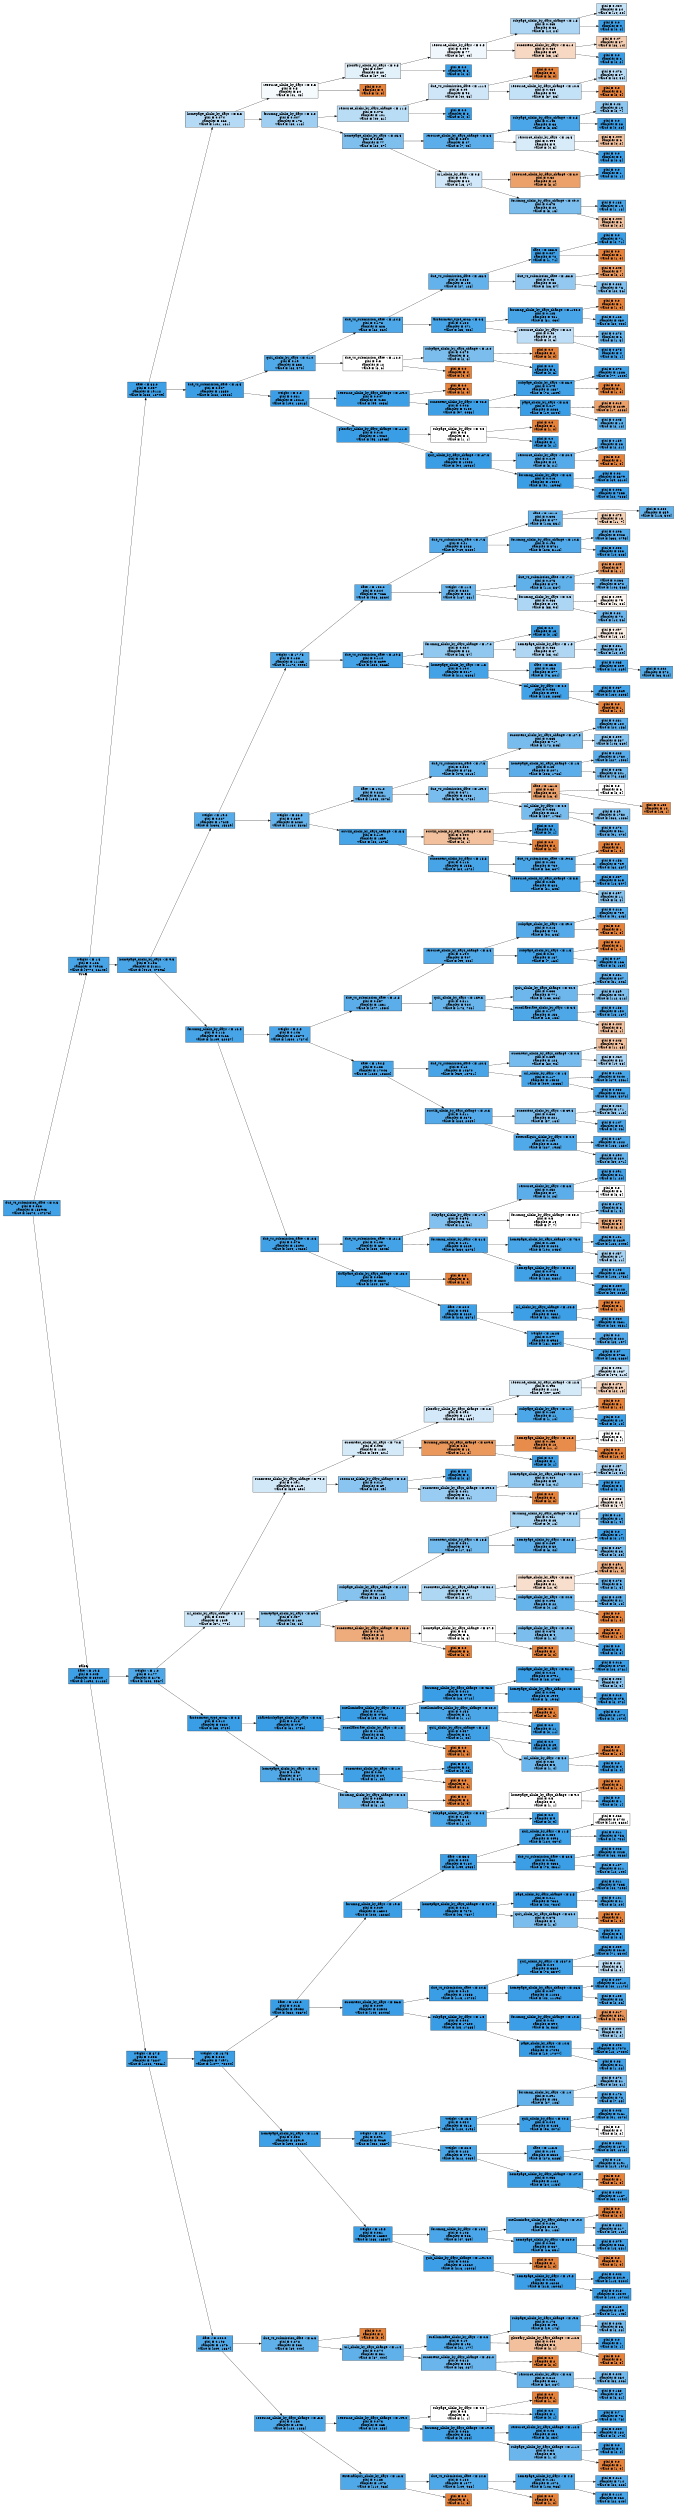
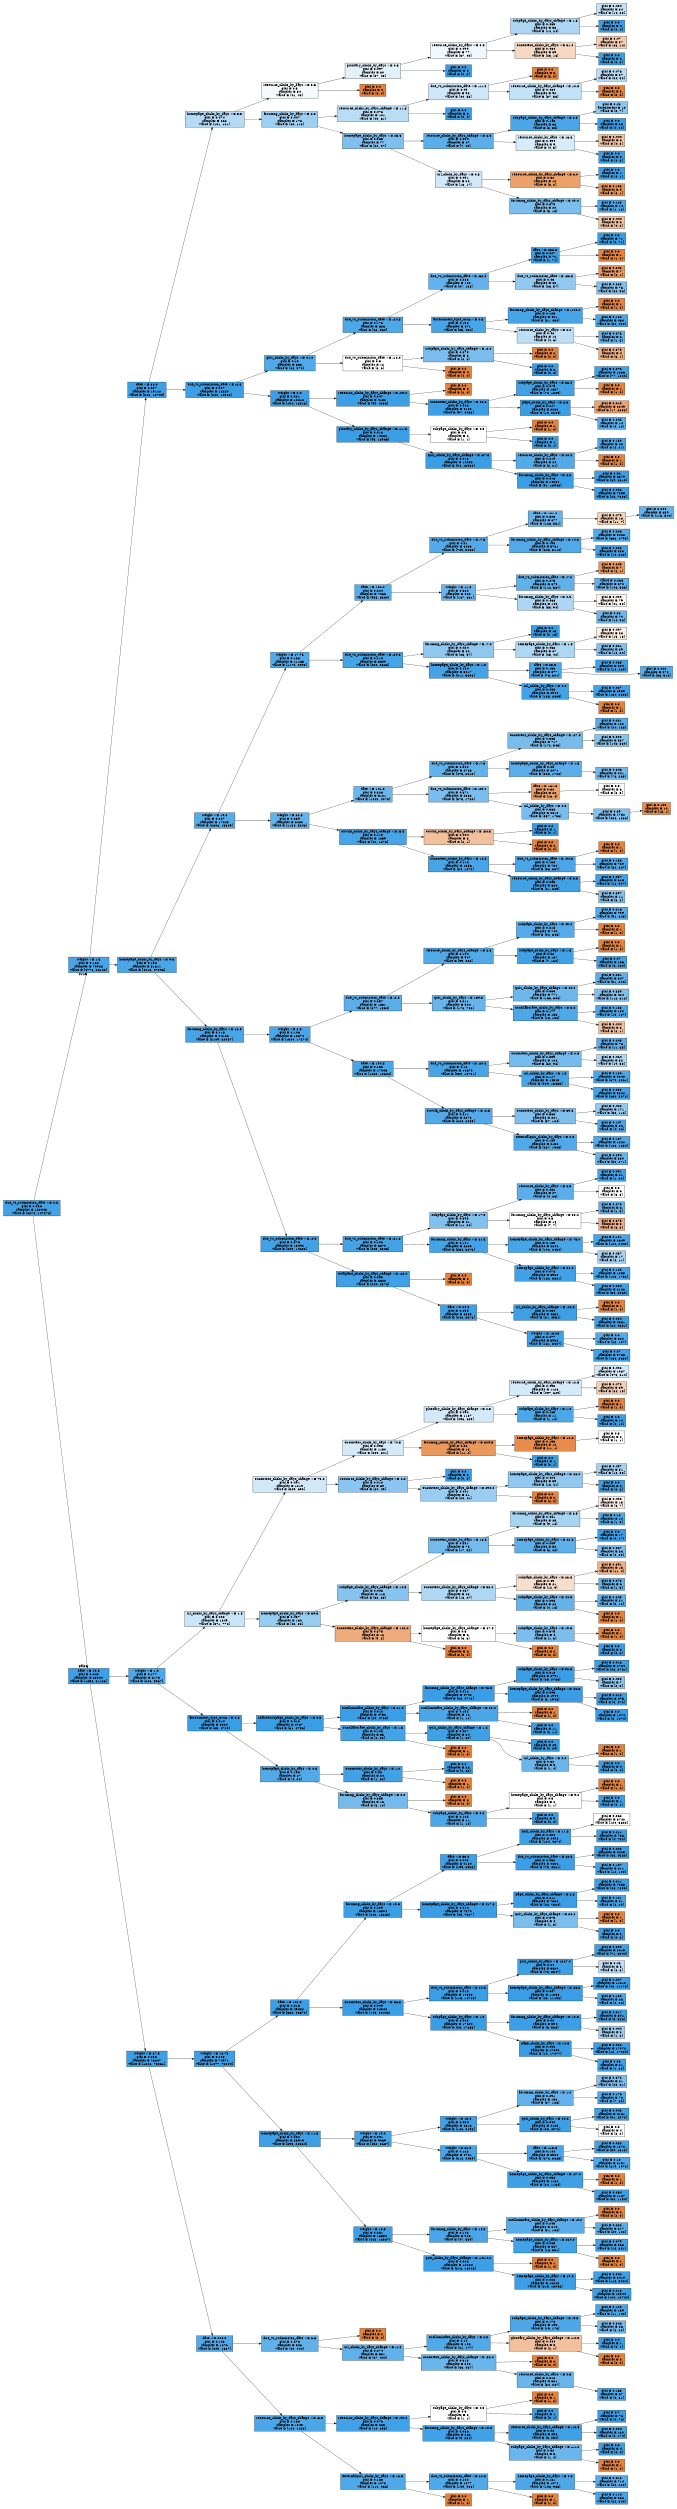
node "gini = 0.42 samples = 10 value = [3, 7]": label "gini = 0.42 samples = 10 value = [3, 7]" -> "gini = 0.42 assessment = 10 value = [3, 7]"
node "gini = 0.198 samples = 9 value = [8, 1]": added
node "gini = 0.375 samples = 4 value = [3, 1]": fillcolor #399de5fa -> #e58139aa
edge "date <= 101.0 gini = 0.303 samples = 677 value = [126, 551]" -> "gini = 0.288 samples = 659 value = [115, 544]": now "gini = 0.475 samples = 18 value = [11, 7]" -> "gini = 0.288 samples = 659 value = [115, 544]"
edge "gini = 0.065 samples = 299 value = [10, 289]" -> "gini = 0.202 samples = 578 value = [66, 512]": now "date <= 85.5 gini = 0.158 samples = 877 value = [76, 801]" -> "gini = 0.202 samples = 578 value = [66, 512]"
node "gini = 0.228 samples = 1730 value = [227, 1503]": removed
edge "date <= 161.5 gini = 0.32 samples = 20 value = [16, 4]" -> "gini = 0.133 samples = 14 value = [13, 1]": now "gini = 0.39 samples = 1752 value = [466, 1286]" -> "gini = 0.133 samples = 14 value = [13, 1]"
node "gini = 0.272 samples = 561 value = [91, 470]": removed
node "gini = 0.248 samples = 76 value = [11, 65]": fillcolor #e581397f -> #399de5d4
node "gini = 0.0 samples = 10 value = [10, 0]": removed
node "gini = 0.017 samples = 591 value = [5, 586]": fillcolor #e58139d4 -> #399de5fd
node "gini = 0.343 samples = 264 value = [58, 206]": removed
